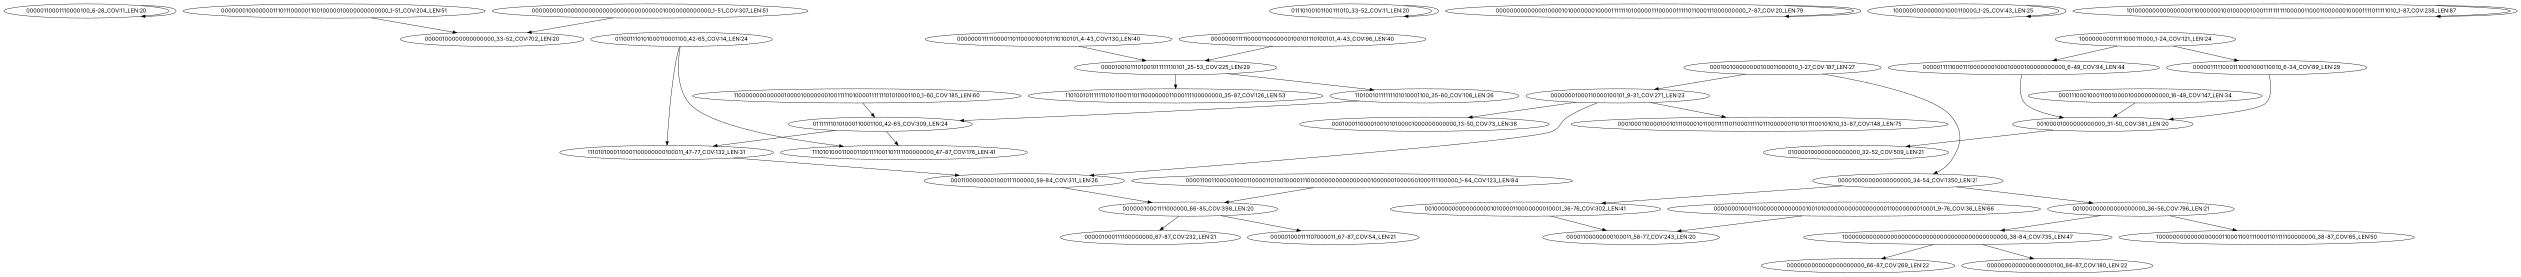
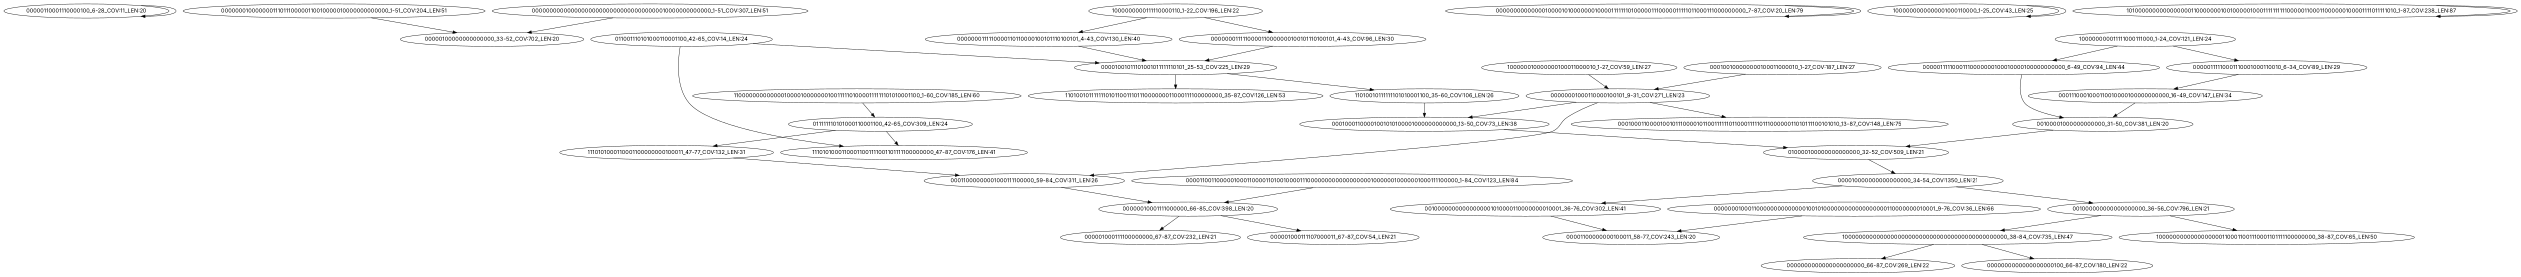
node "1000000000111110000110_1-22_COV:196_LEN:22": added
node "01110100101100111010_33-52_COV:11_LEN:20": removed
node "0000000111110000110000000100101110100101_4-43_COV:96_LEN:40": label "0000000111110000110000000100101110100101_4-43_COV:96_LEN:40" -> "0000000111110000110000000100101110100101_4-43_COV:96_LEN:30"
node "100000010000000100011000010_1-27_COV:59_LEN:27": added
edge "011001110101000110001100_42-65_COV:14_LEN:24" -> "1110101000110001100000000100011_47-77_COV:132_LEN:31": now "011001110101000110001100_42-65_COV:14_LEN:24" -> "00001001011101001011111110101_25-53_COV:225_LEN:29"
edge "000100100000000100011000010_1-27_COV:187_LEN:27" -> "000010000000000000000_34-54_COV:1350_LEN:21": now "010000100000000000000_32-52_COV:509_LEN:21" -> "000010000000000000000_34-54_COV:1350_LEN:21"
edge "11010010111111101010001100_35-60_COV:106_LEN:26" -> "011111110101000110001100_42-65_COV:309_LEN:24": now "11010010111111101010001100_35-60_COV:106_LEN:26" -> "00010001100001001010100001000000000000_13-50_COV:73_LEN:38"
edge "00000111110001110001000110010_6-34_COV:89_LEN:29" -> "00100001000000000000_31-50_COV:381_LEN:20": now "00000111110001110001000110010_6-34_COV:89_LEN:29" -> "0001110001000110010000100000000000_16-49_COV:147_LEN:34"
edge "00010001100001001010100001000000000000_13-50_COV:73_LEN:38" -> "010000100000000000000_32-52_COV:509_LEN:21": added
